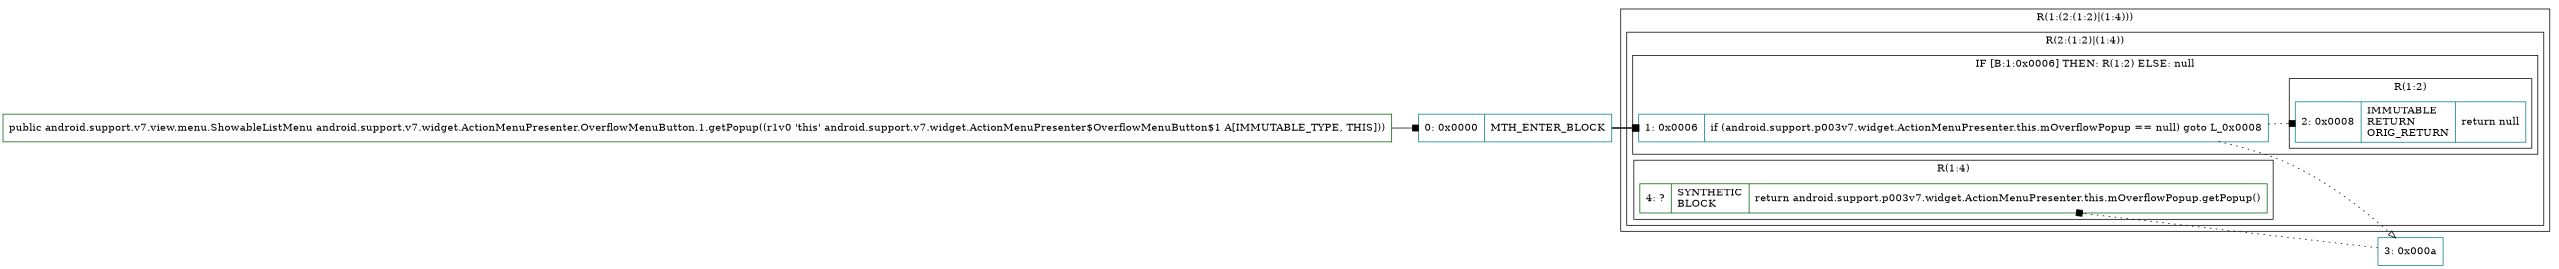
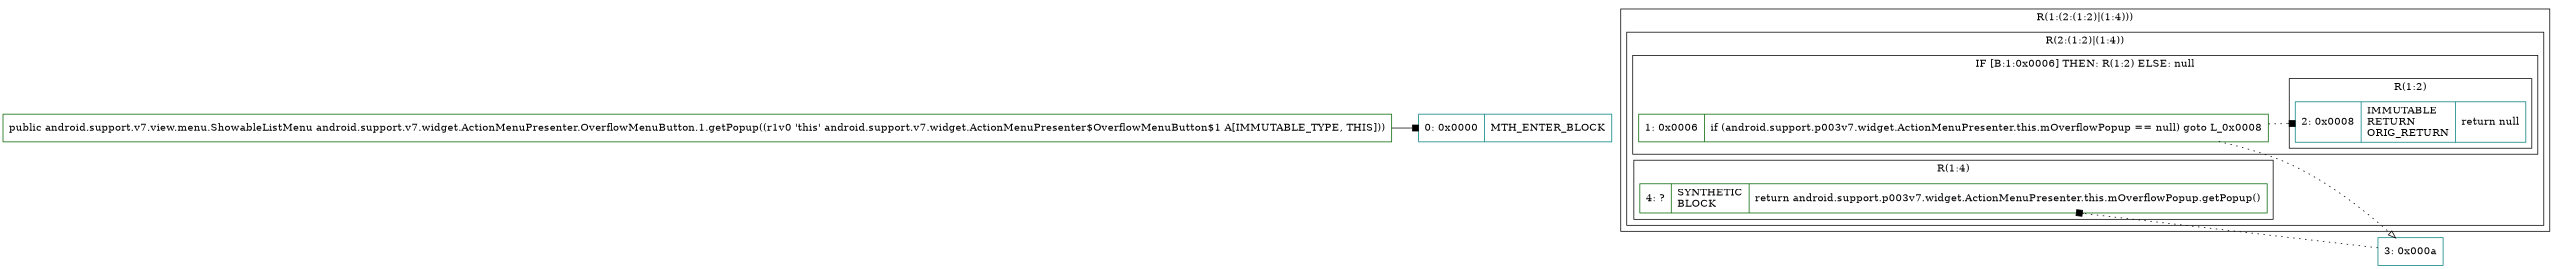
edge "0: 0x0000" -> "1: 0x0006": removed
node "1: 0x0006": color teal -> darkgreen
